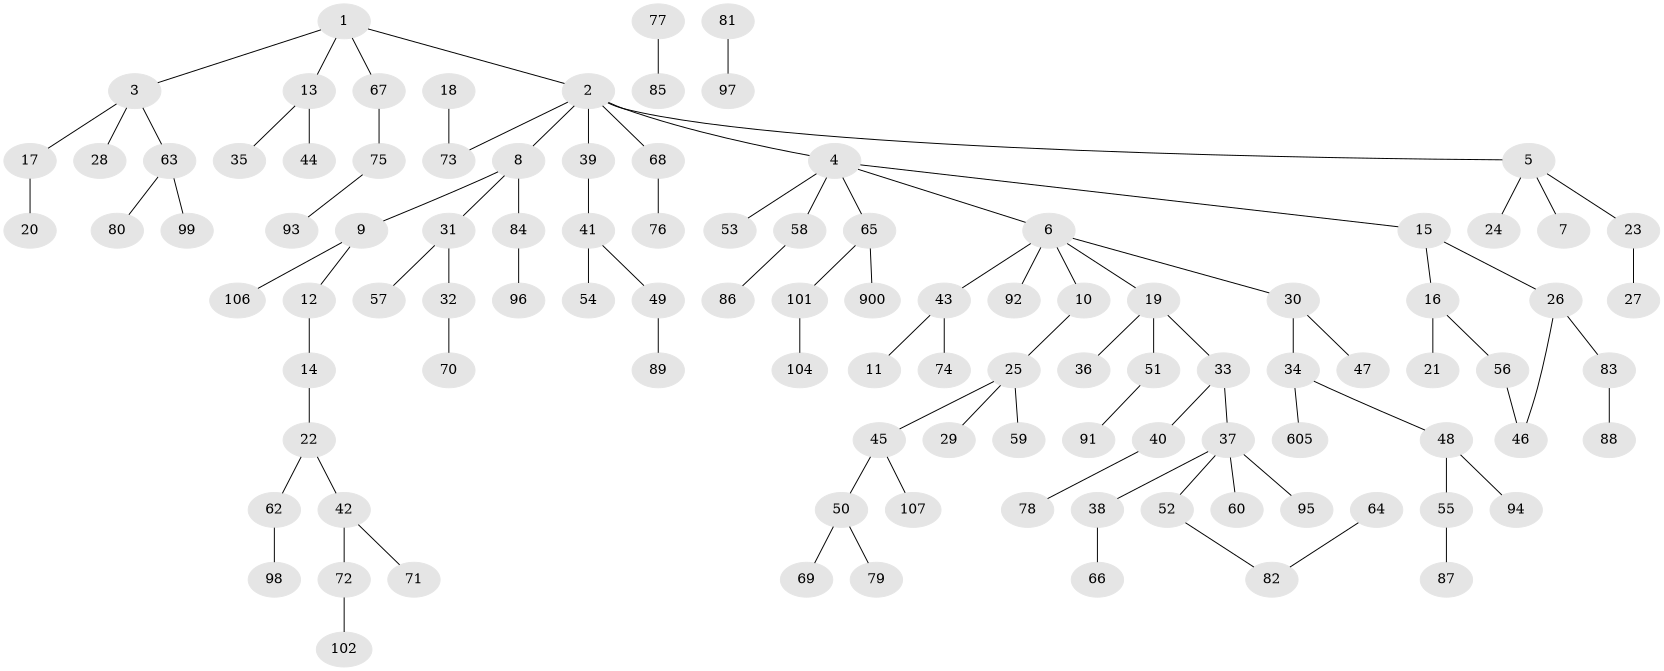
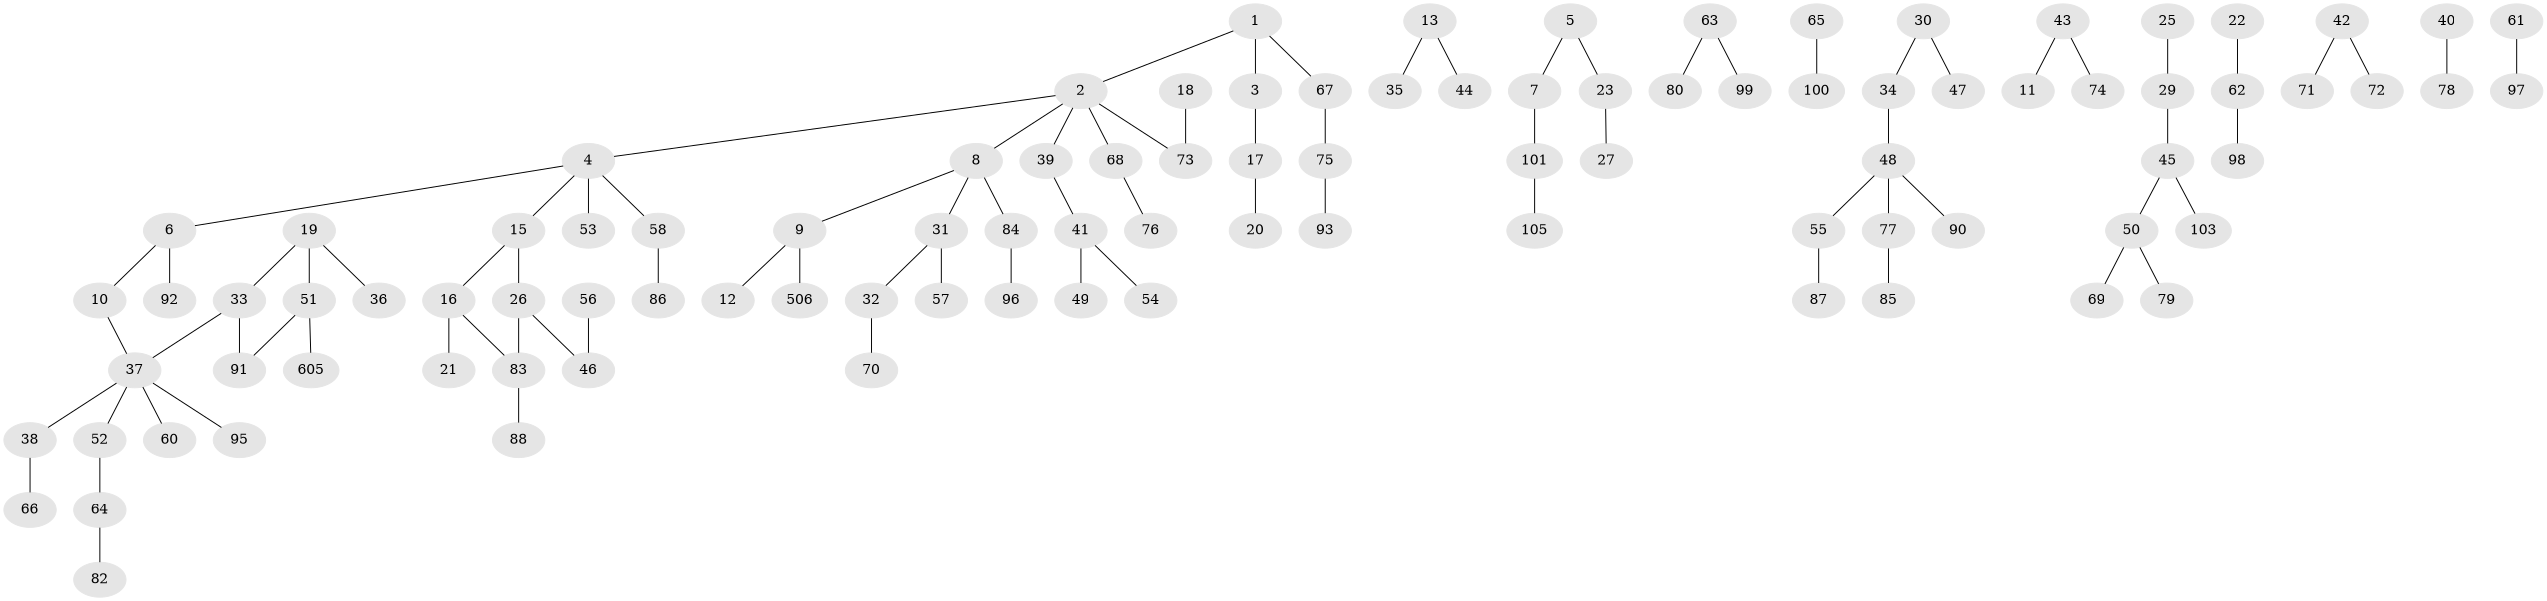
node "81": label "81" -> "61"
edge "1" -- "13": removed
edge "3" -- "63": removed
edge "2" -- "5": removed
node "28": removed
edge "4" -- "65": removed
edge "48" -- "77": added
node "24": removed
edge "65" -- "101": now "7" -- "101"
edge "6" -- "43": removed
edge "6" -- "19": removed
edge "6" -- "30": removed
node "106": label "106" -> "506"
node "900": label "900" -> "100"
edge "10" -- "25": now "10" -- "37"
edge "16" -- "56": now "16" -- "83"
node "14": removed
node "89": removed
node "104": label "104" -> "105"
edge "25" -- "45": now "29" -- "45"
edge "33" -- "40": now "33" -- "91"
edge "34" -- "605": now "51" -- "605"
node "59": removed
edge "22" -- "42": removed
node "107": label "107" -> "103"
node "94": label "94" -> "90"
edge "52" -- "82": now "52" -- "64"
node "102": removed
